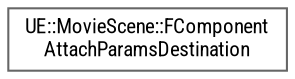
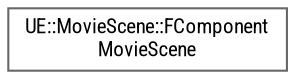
node "UE::MovieScene::FComponent AttachParamsDestination": label "UE::MovieScene::FComponent AttachParamsDestination" -> "UE::MovieScene::FComponent MovieScene"
